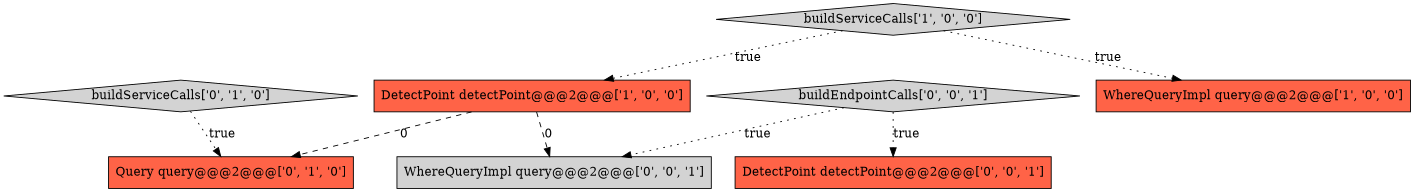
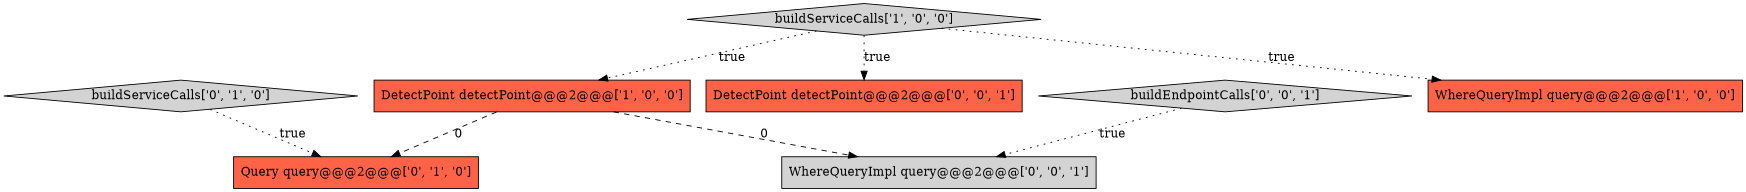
edge "buildEndpointCalls['0', '0', '1']" -> "DetectPoint detectPoint@@@2@@@['0', '0', '1']": now "buildServiceCalls['1', '0', '0']" -> "DetectPoint detectPoint@@@2@@@['0', '0', '1']"
